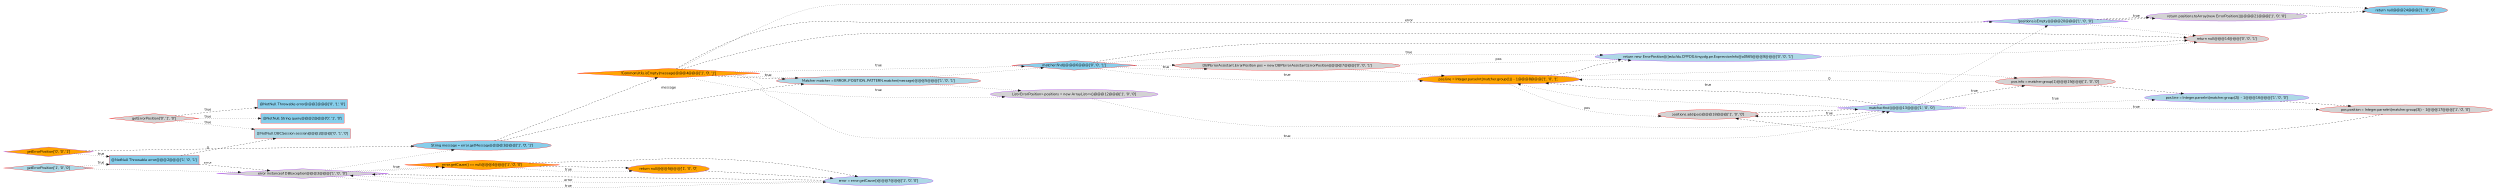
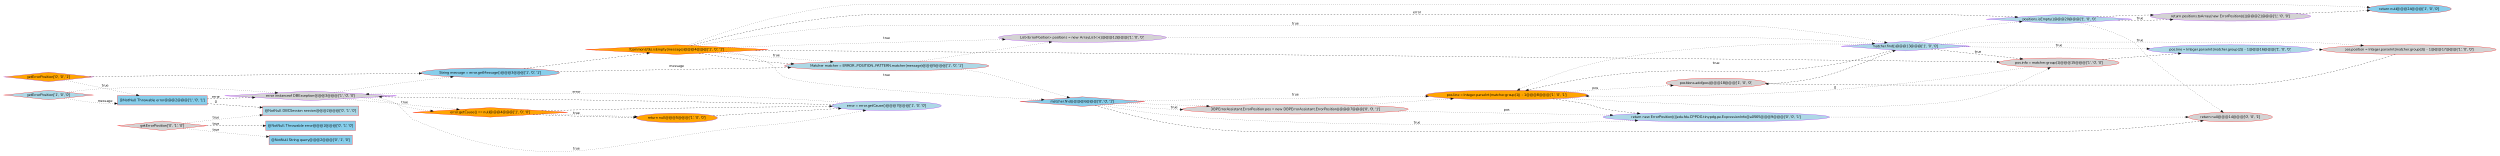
edge "!CommonUtils.isEmpty(message)@@@4@@@['1', '0', '1']" -> "return null@@@14@@@['0', '0', '1']": now "!CommonUtils.isEmpty(message)@@@4@@@['1', '0', '1']" -> "pos.info = matcher.group(1)@@@15@@@['1', '0', '0']"
edge "matcher.find()@@@13@@@['1', '0', '0']" -> "positions.add(pos)@@@18@@@['1', '0', '0']": removed, label "true"
edge "getErrorPosition['1', '0', '0']" -> "@NotNull Throwable error@@@2@@@['1', '0', '1']": label "true" -> "message"
